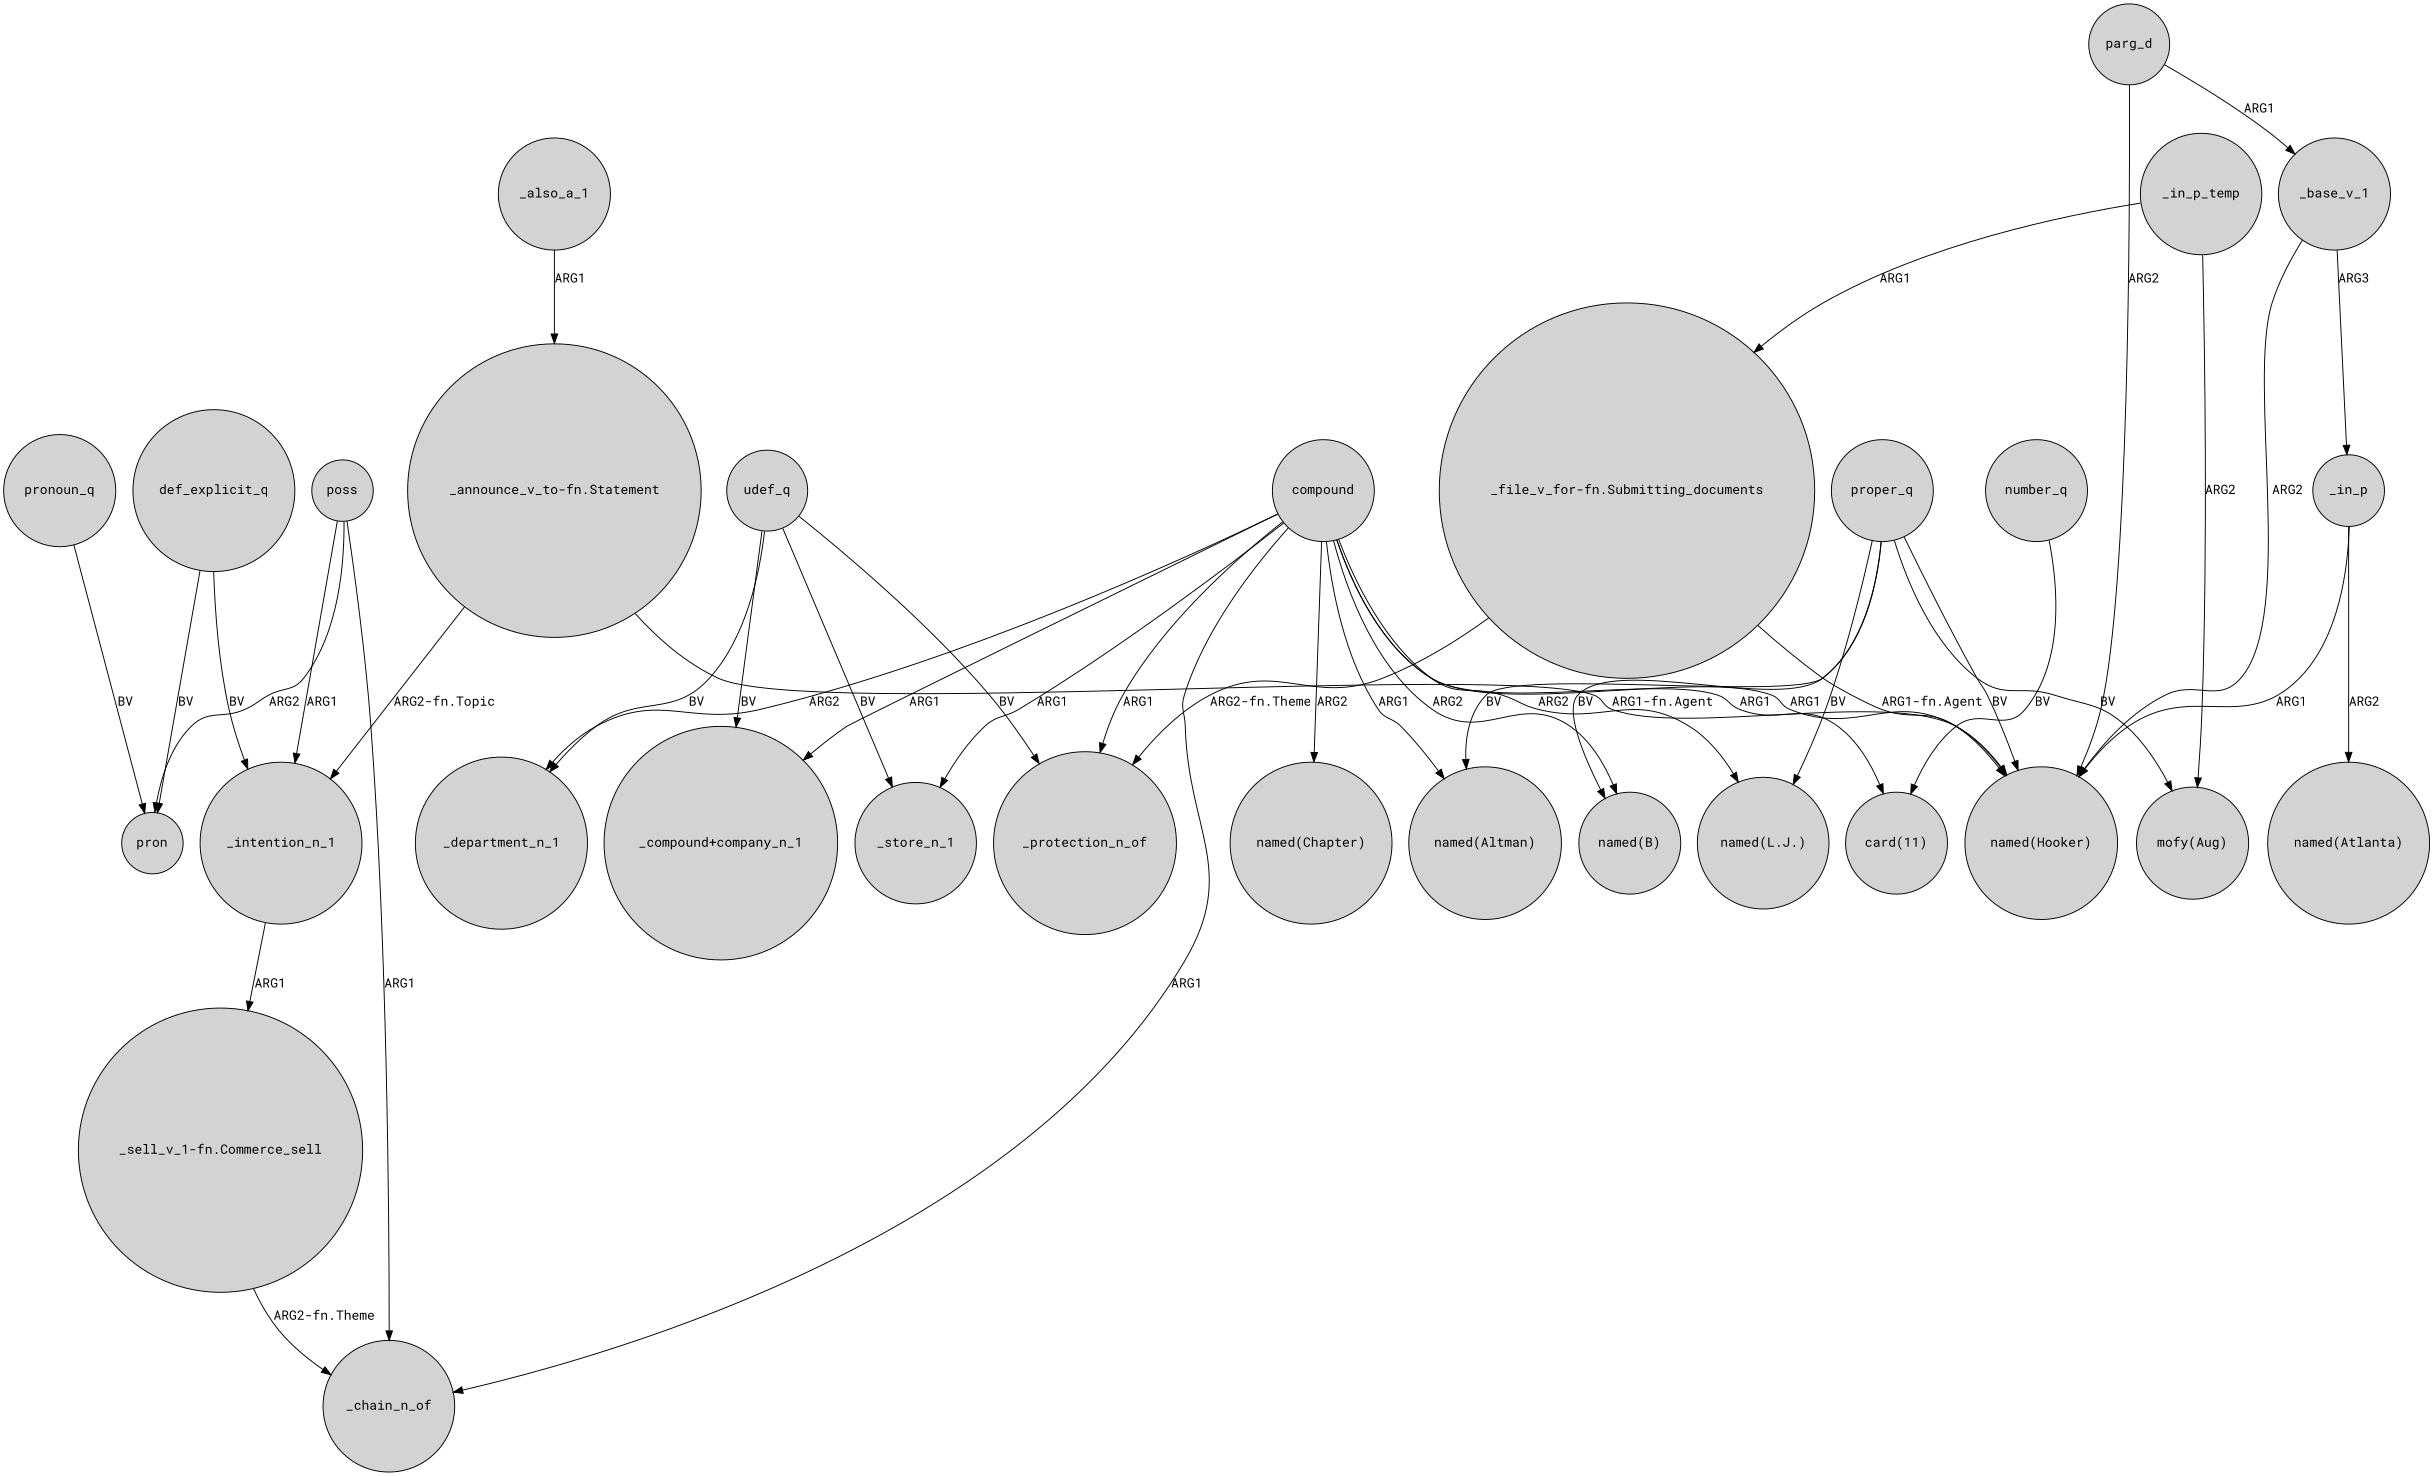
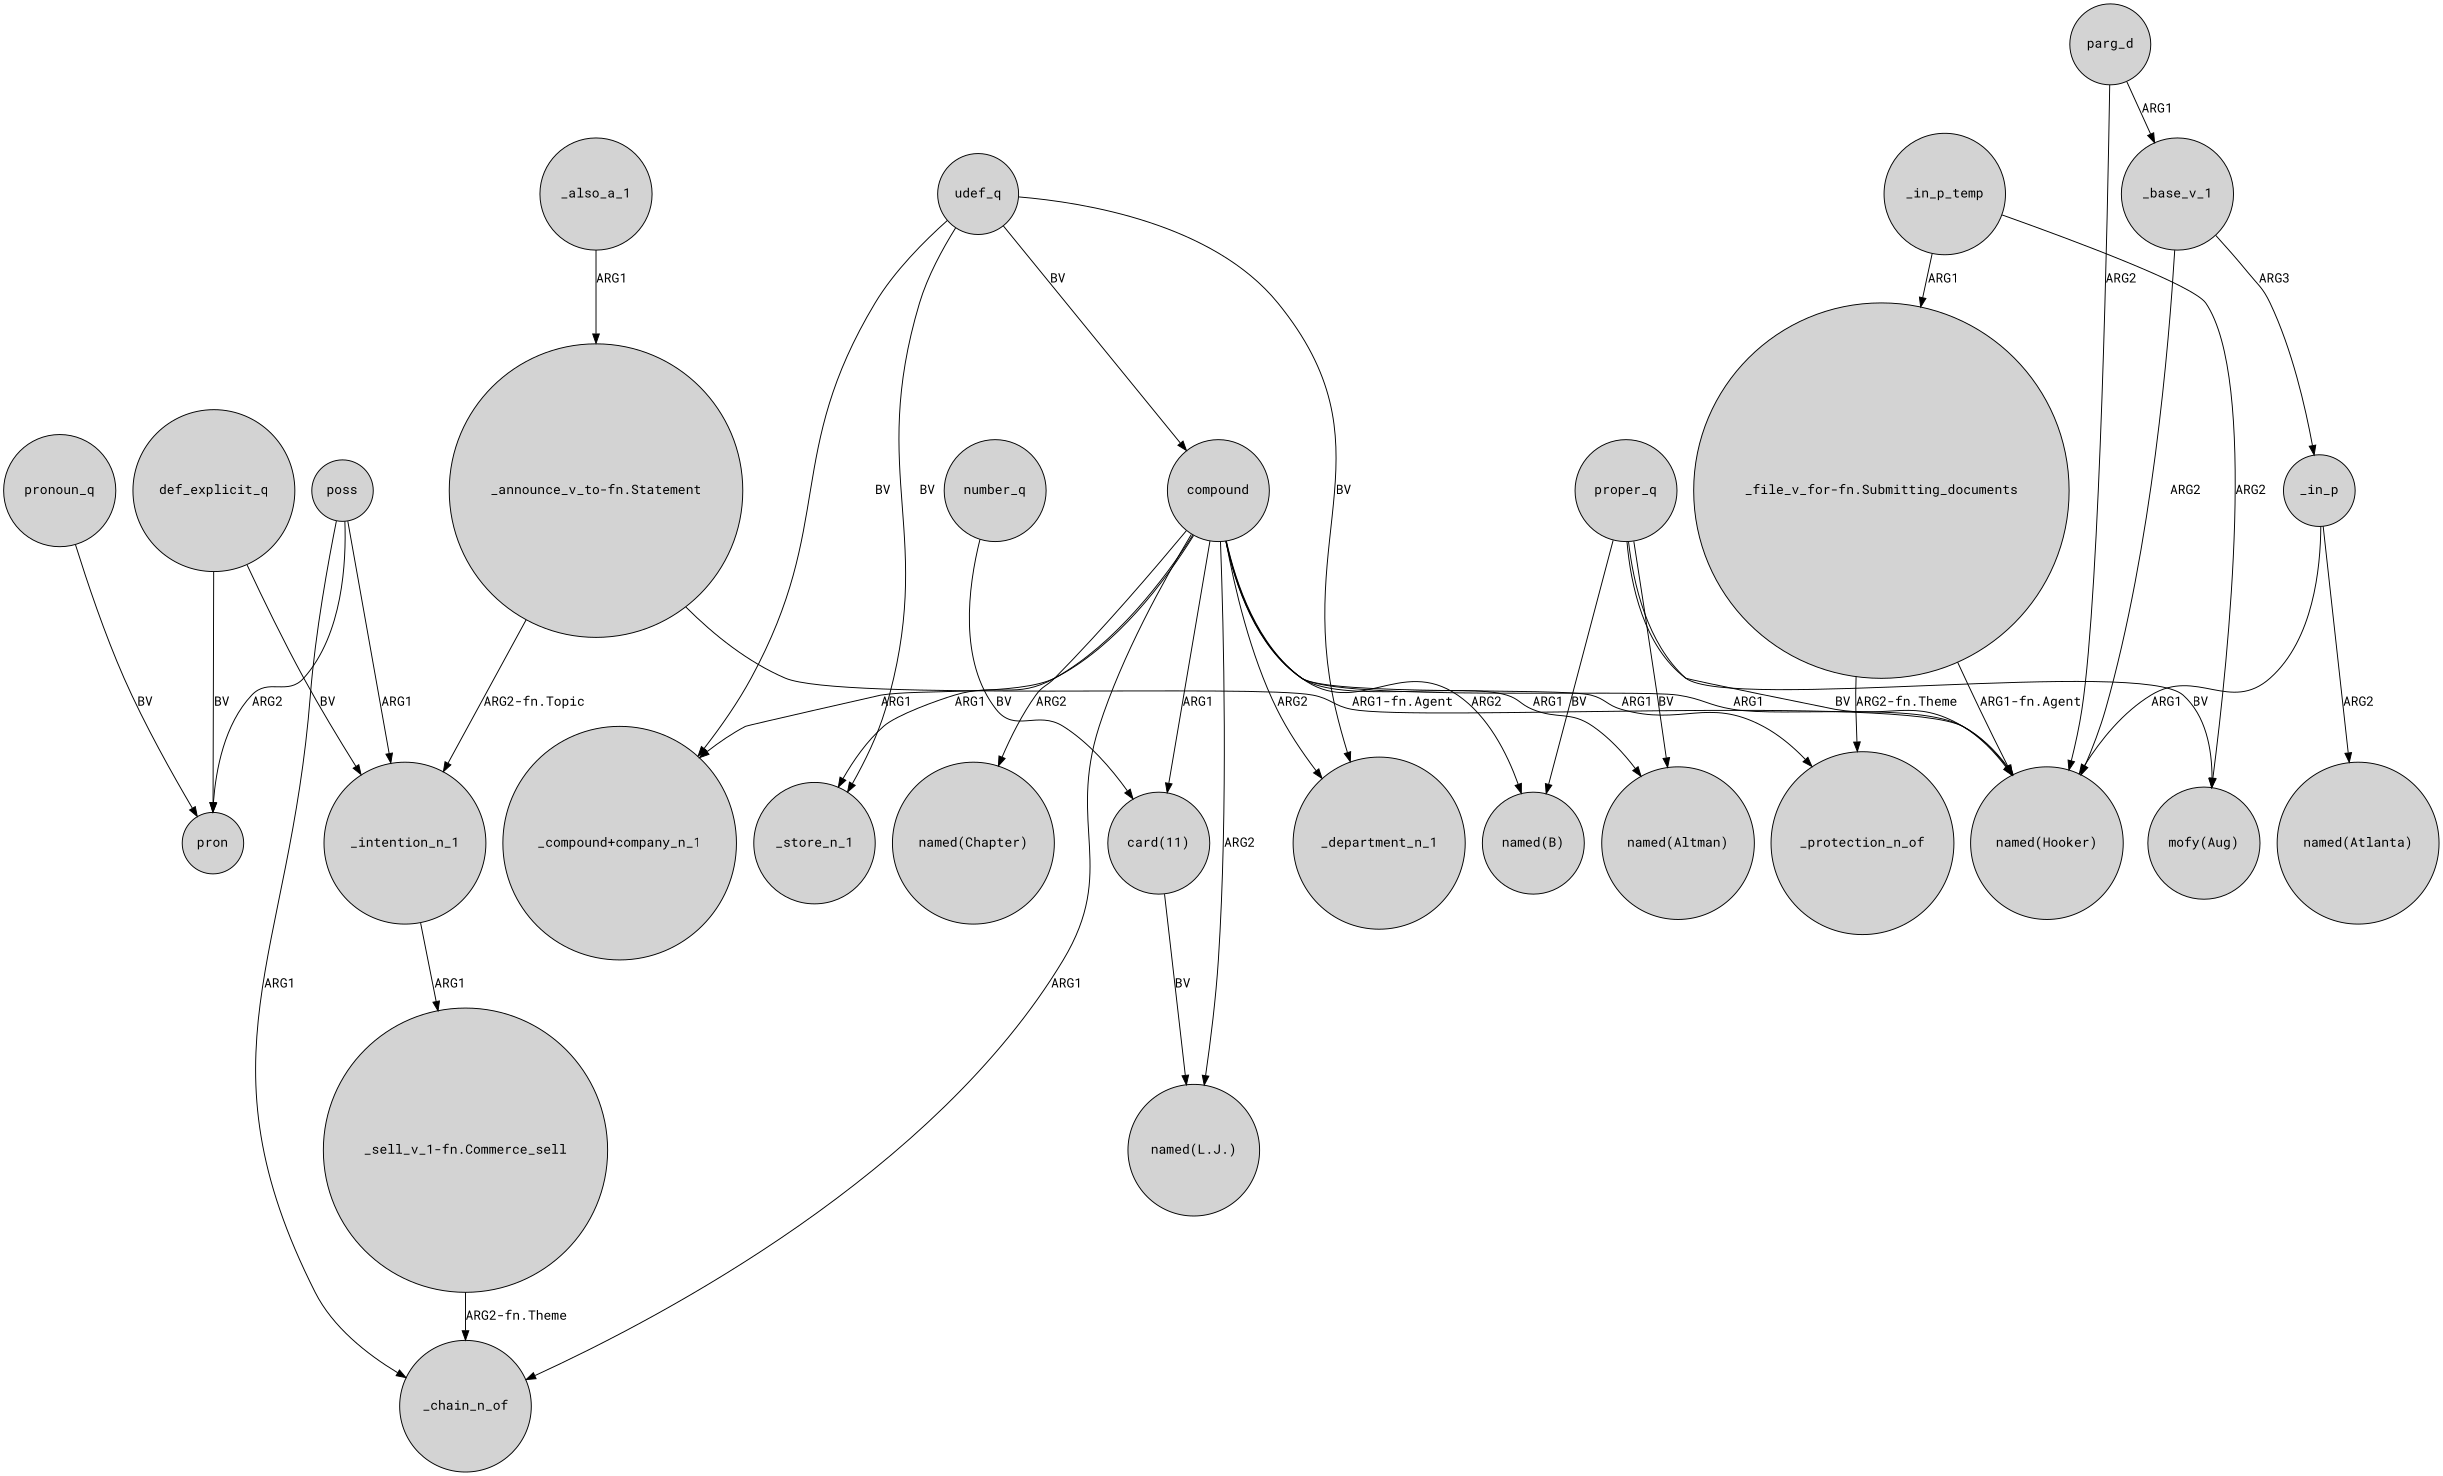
edge "udef_q" -> "_protection_n_of": now "udef_q" -> "compound"
edge "proper_q" -> "named(L.J.)": now "card(11)" -> "named(L.J.)"
